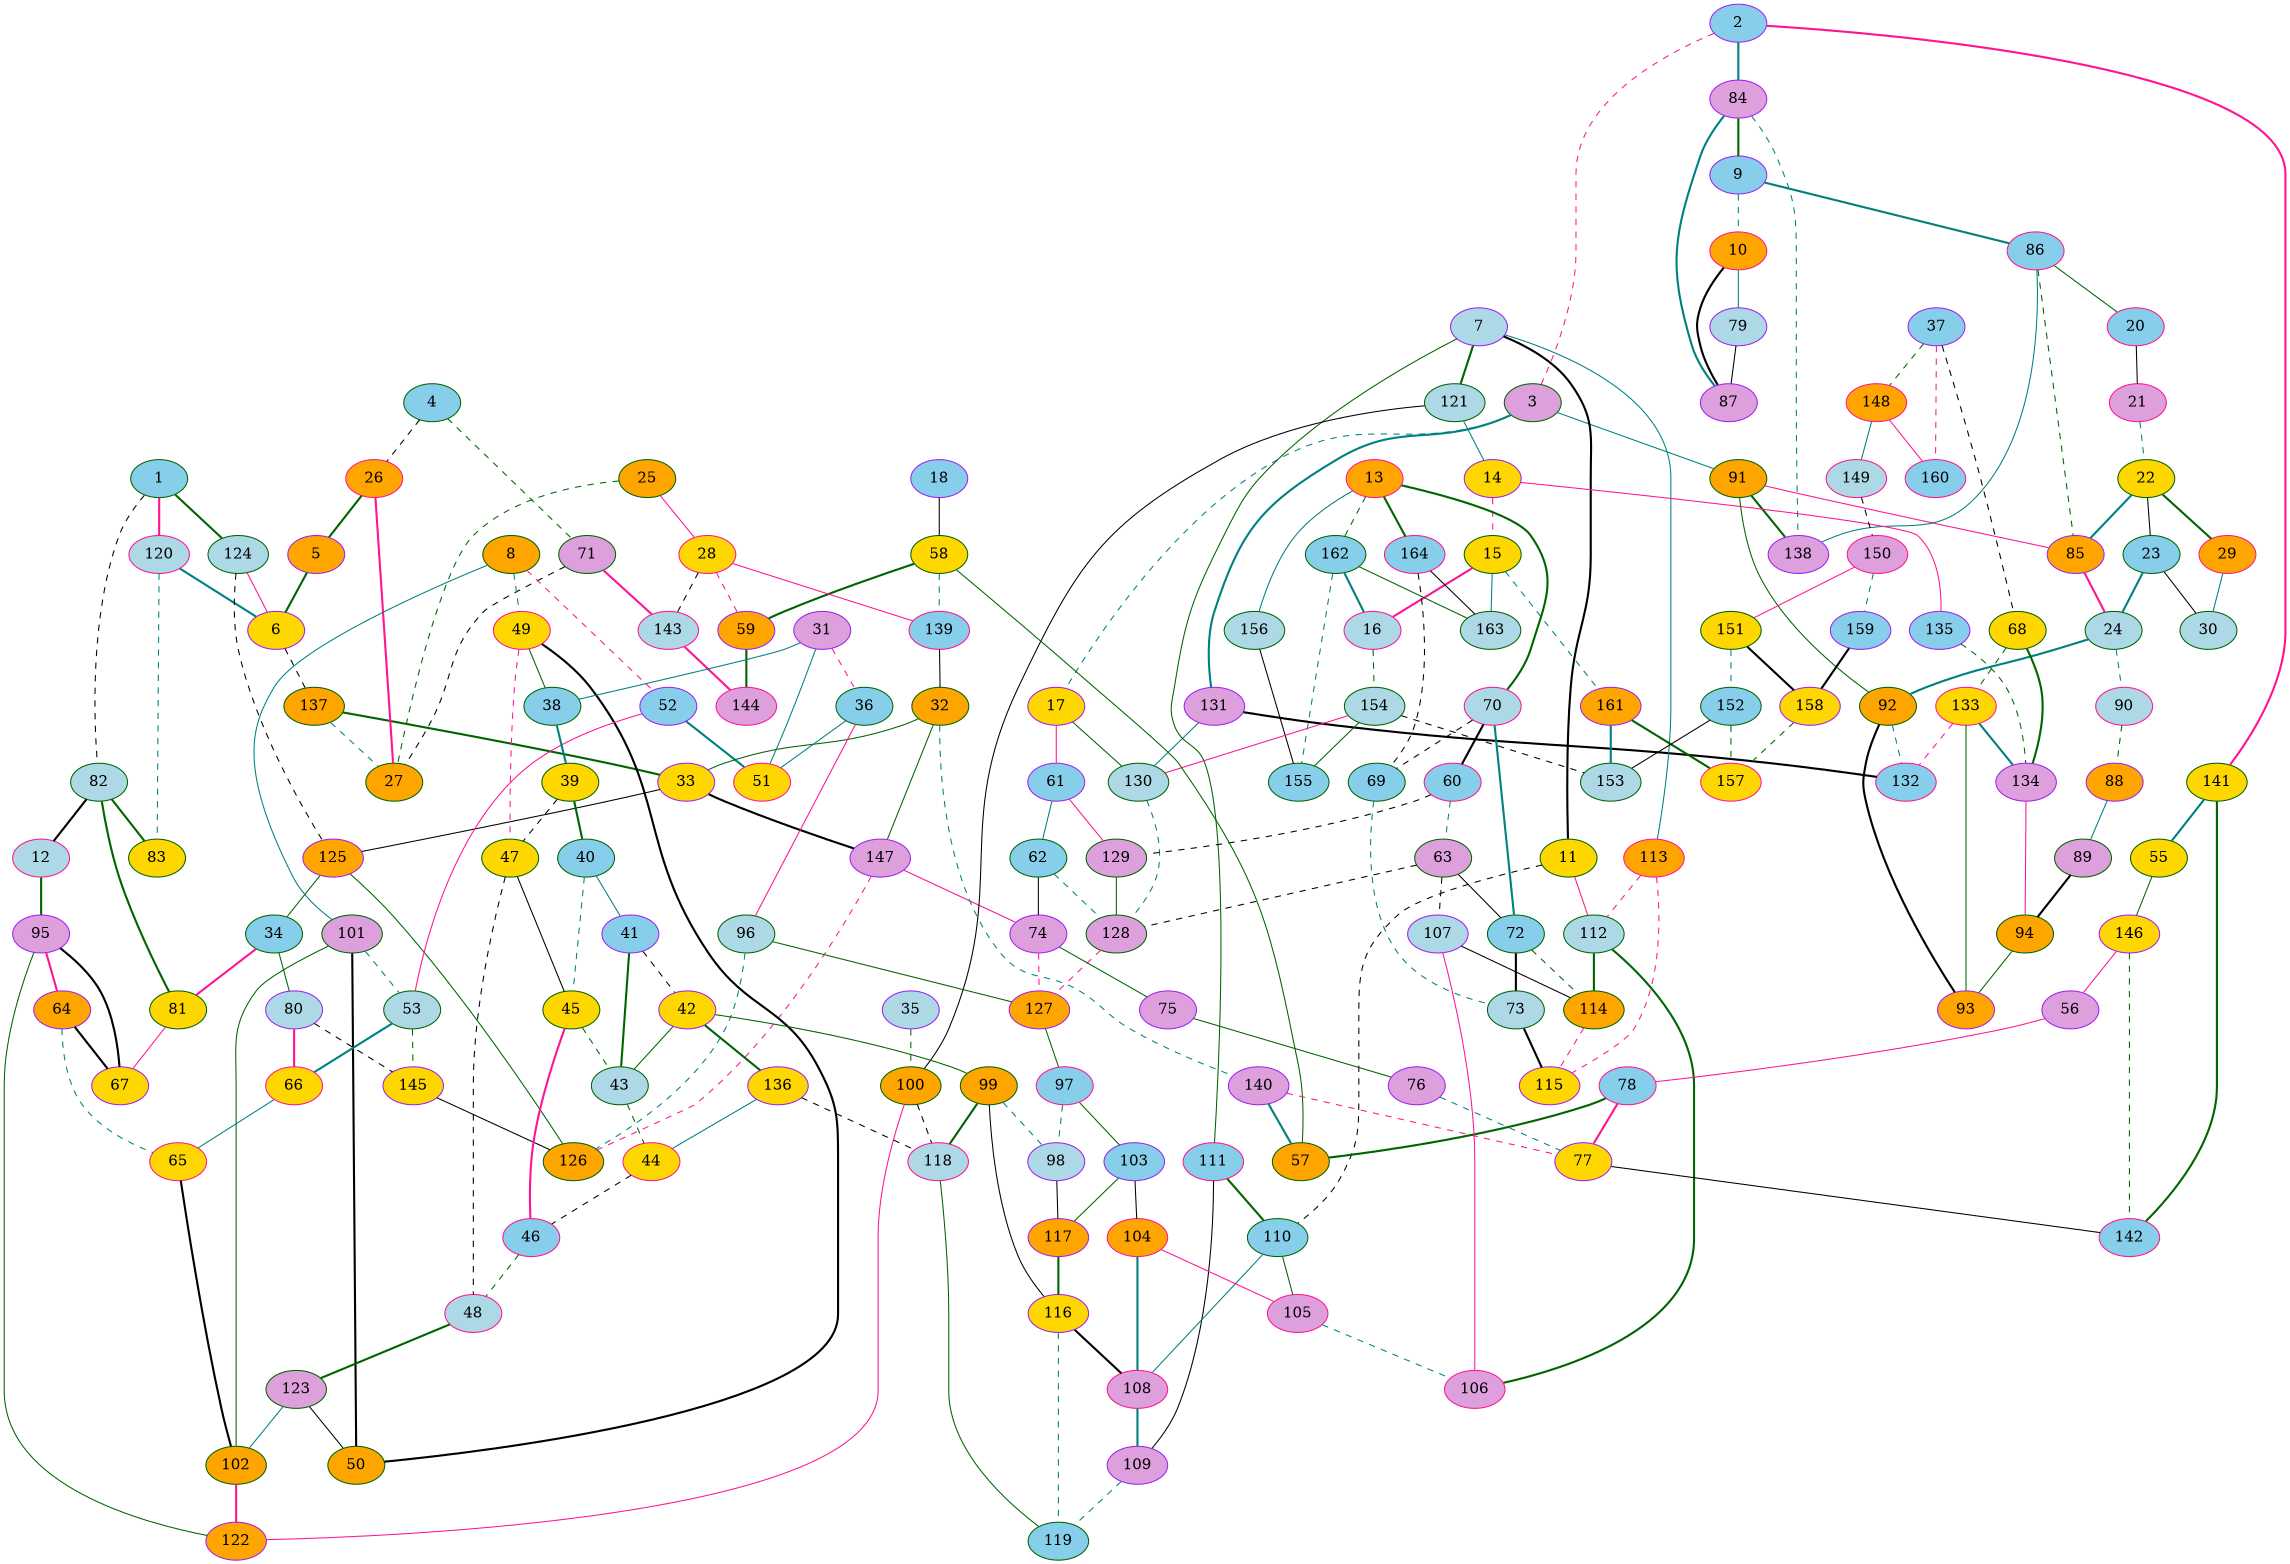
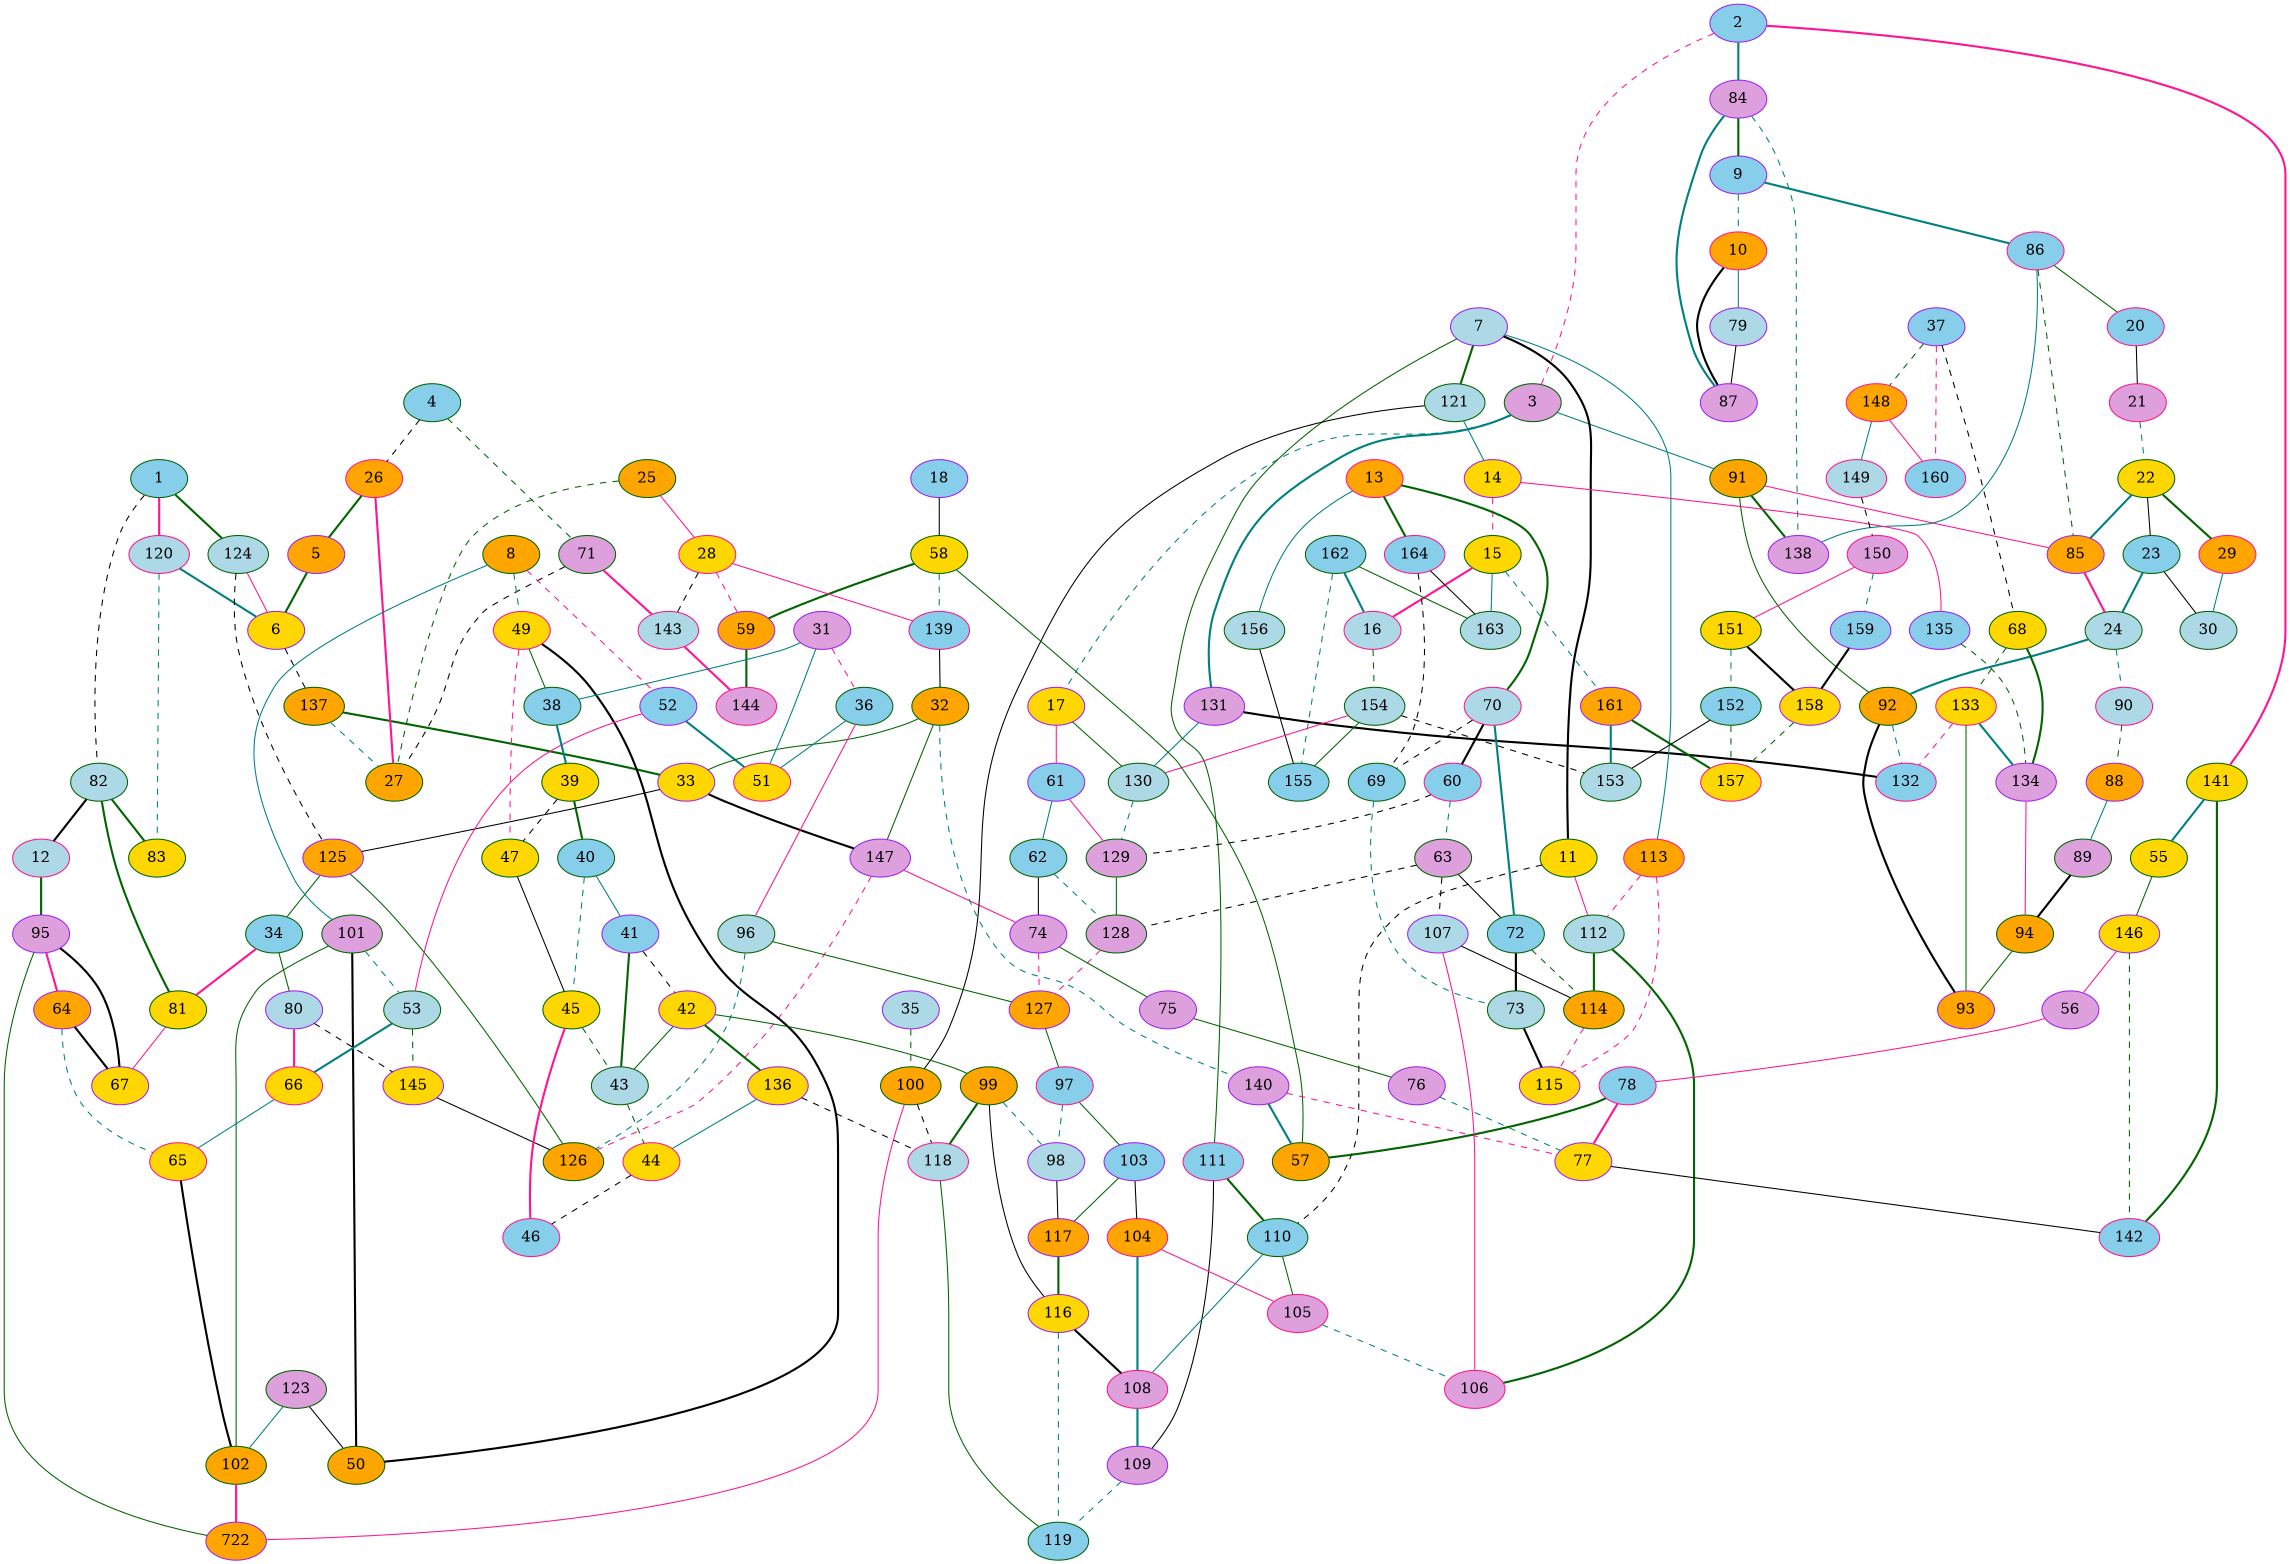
edge "13" -- "162": removed
edge "130" -- "128": now "130" -- "129"
node "48": removed
node "122": label "122" -> "722"
